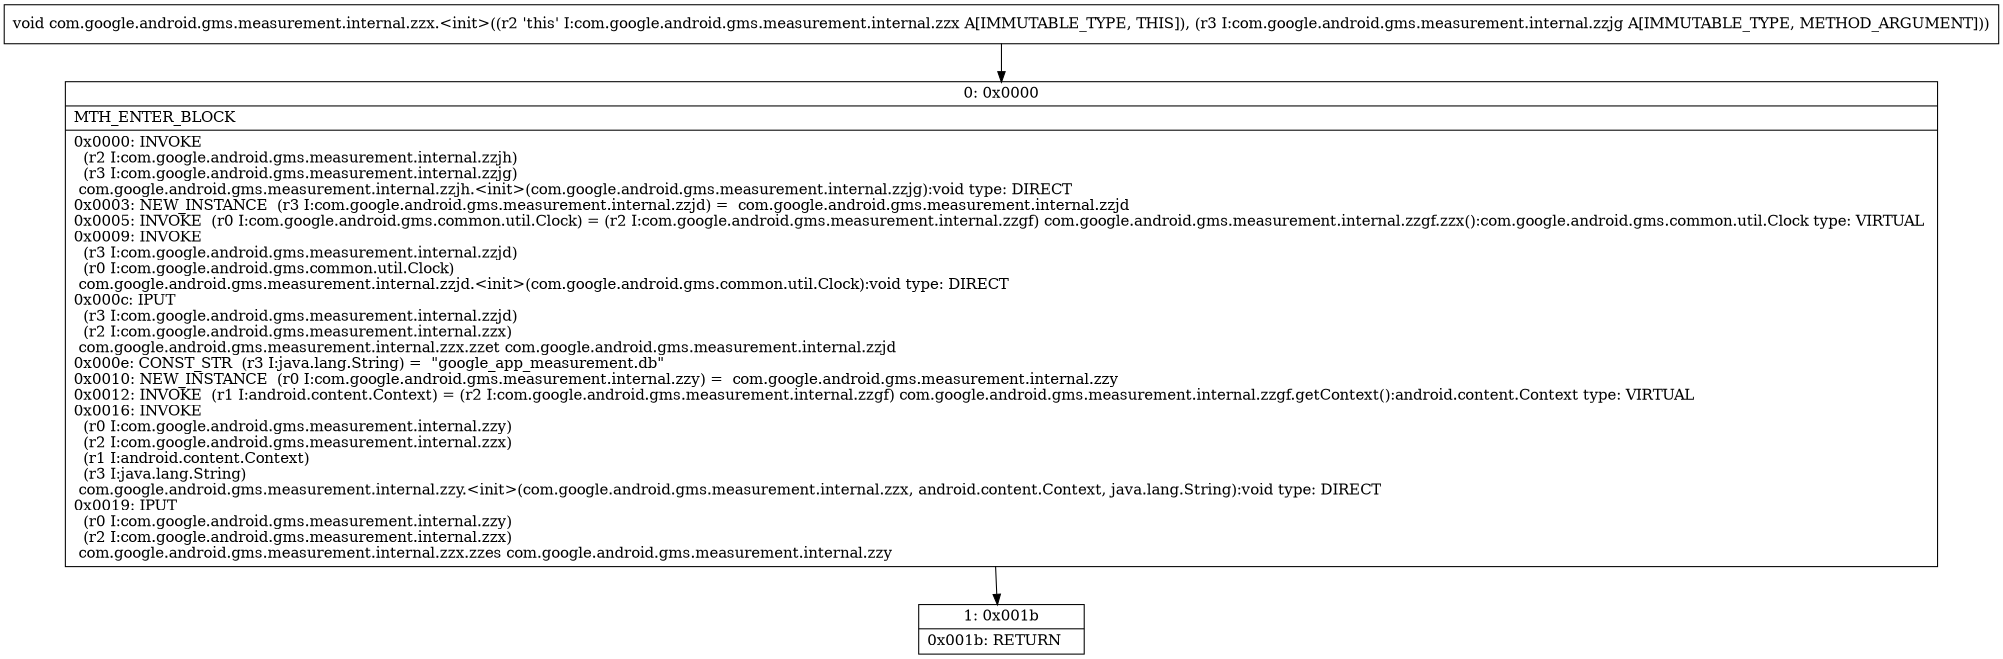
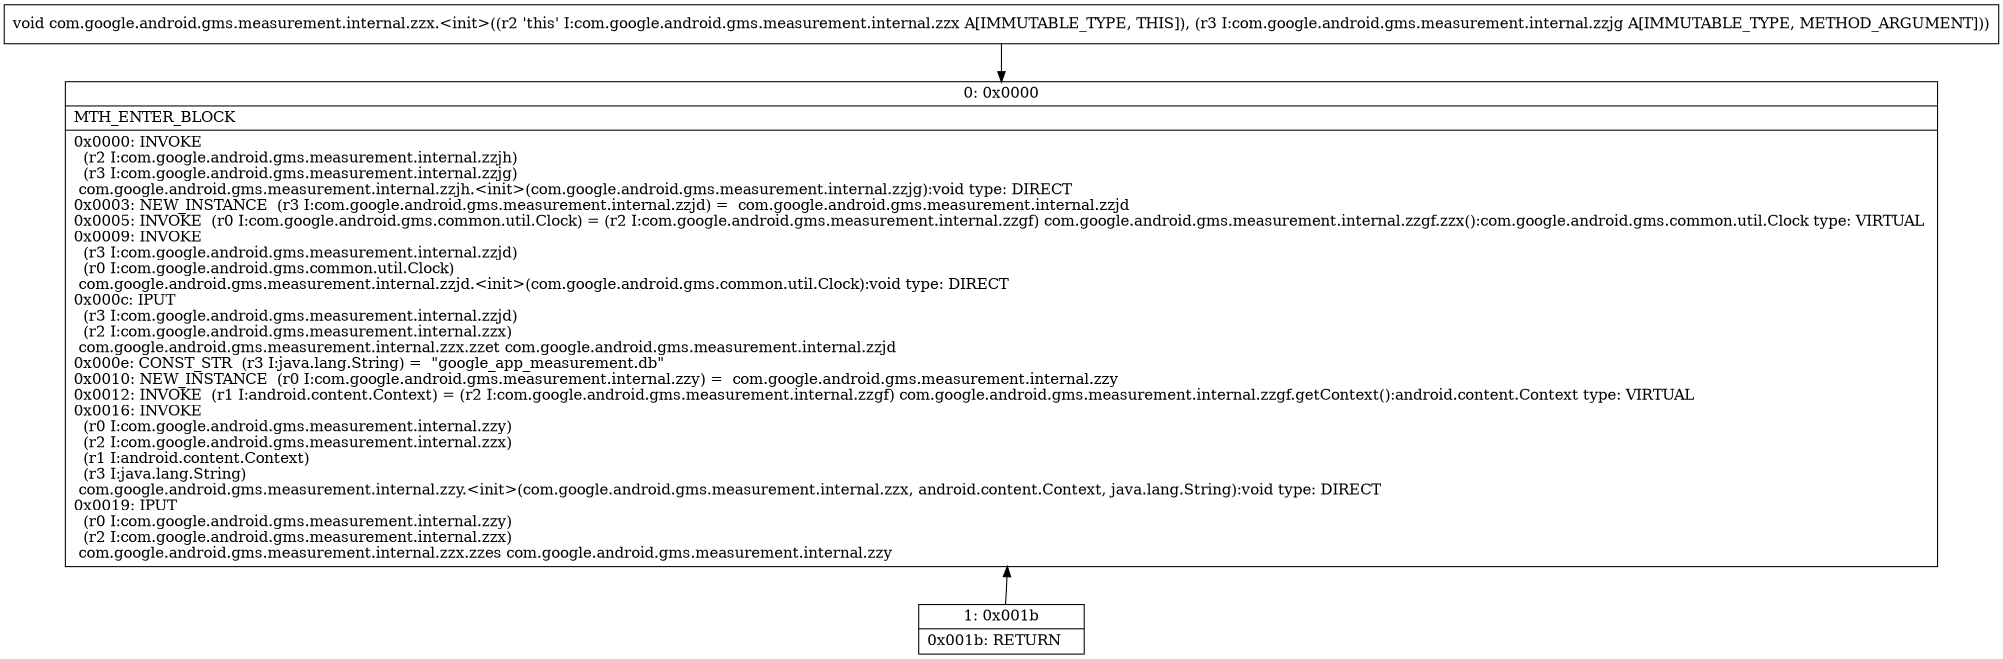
edge "0: 0x0000" -> "1: 0x001b": reversed
